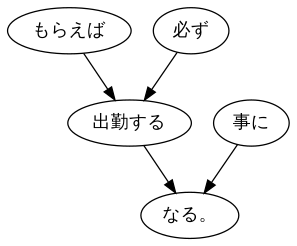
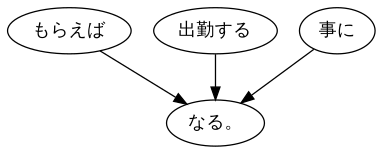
node "必ず": removed
edge "もらえば" -> "出勤する": now "もらえば" -> "なる。"
